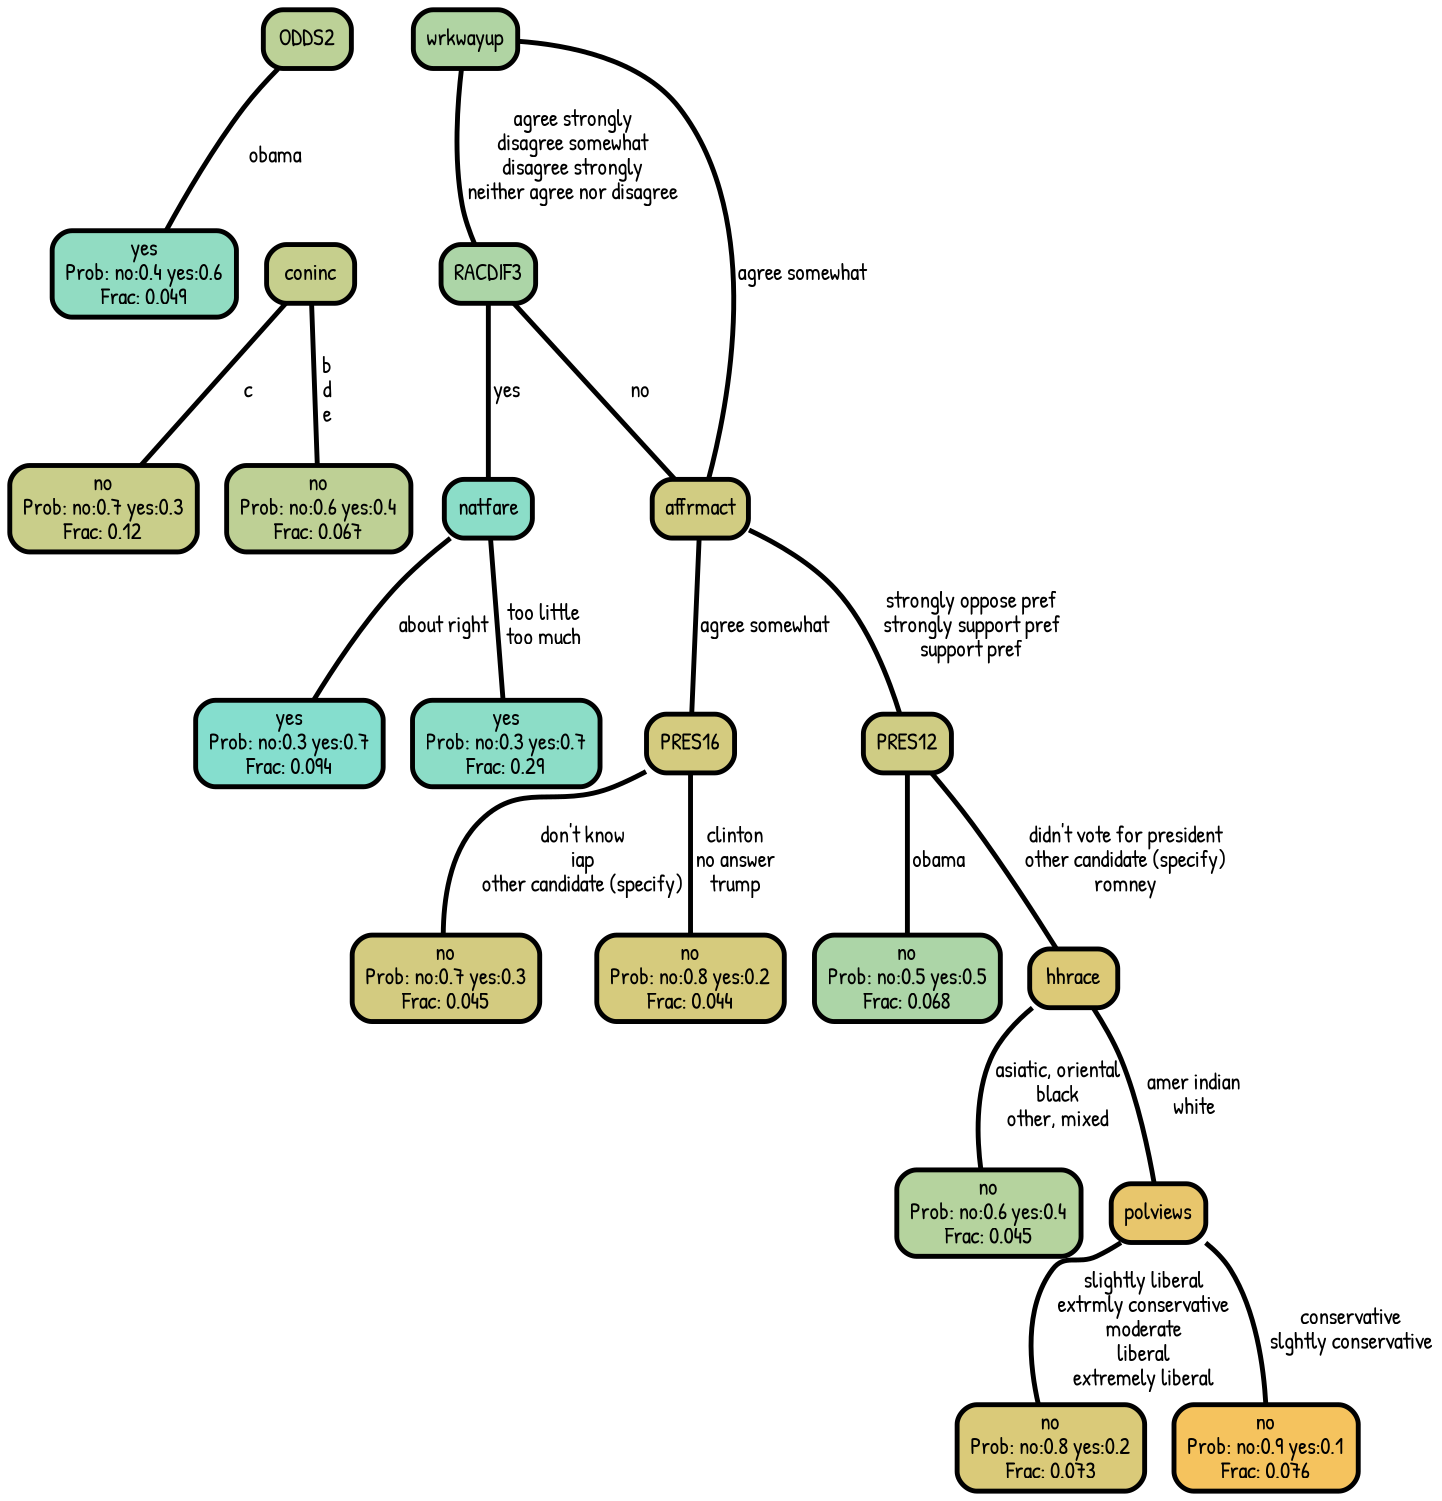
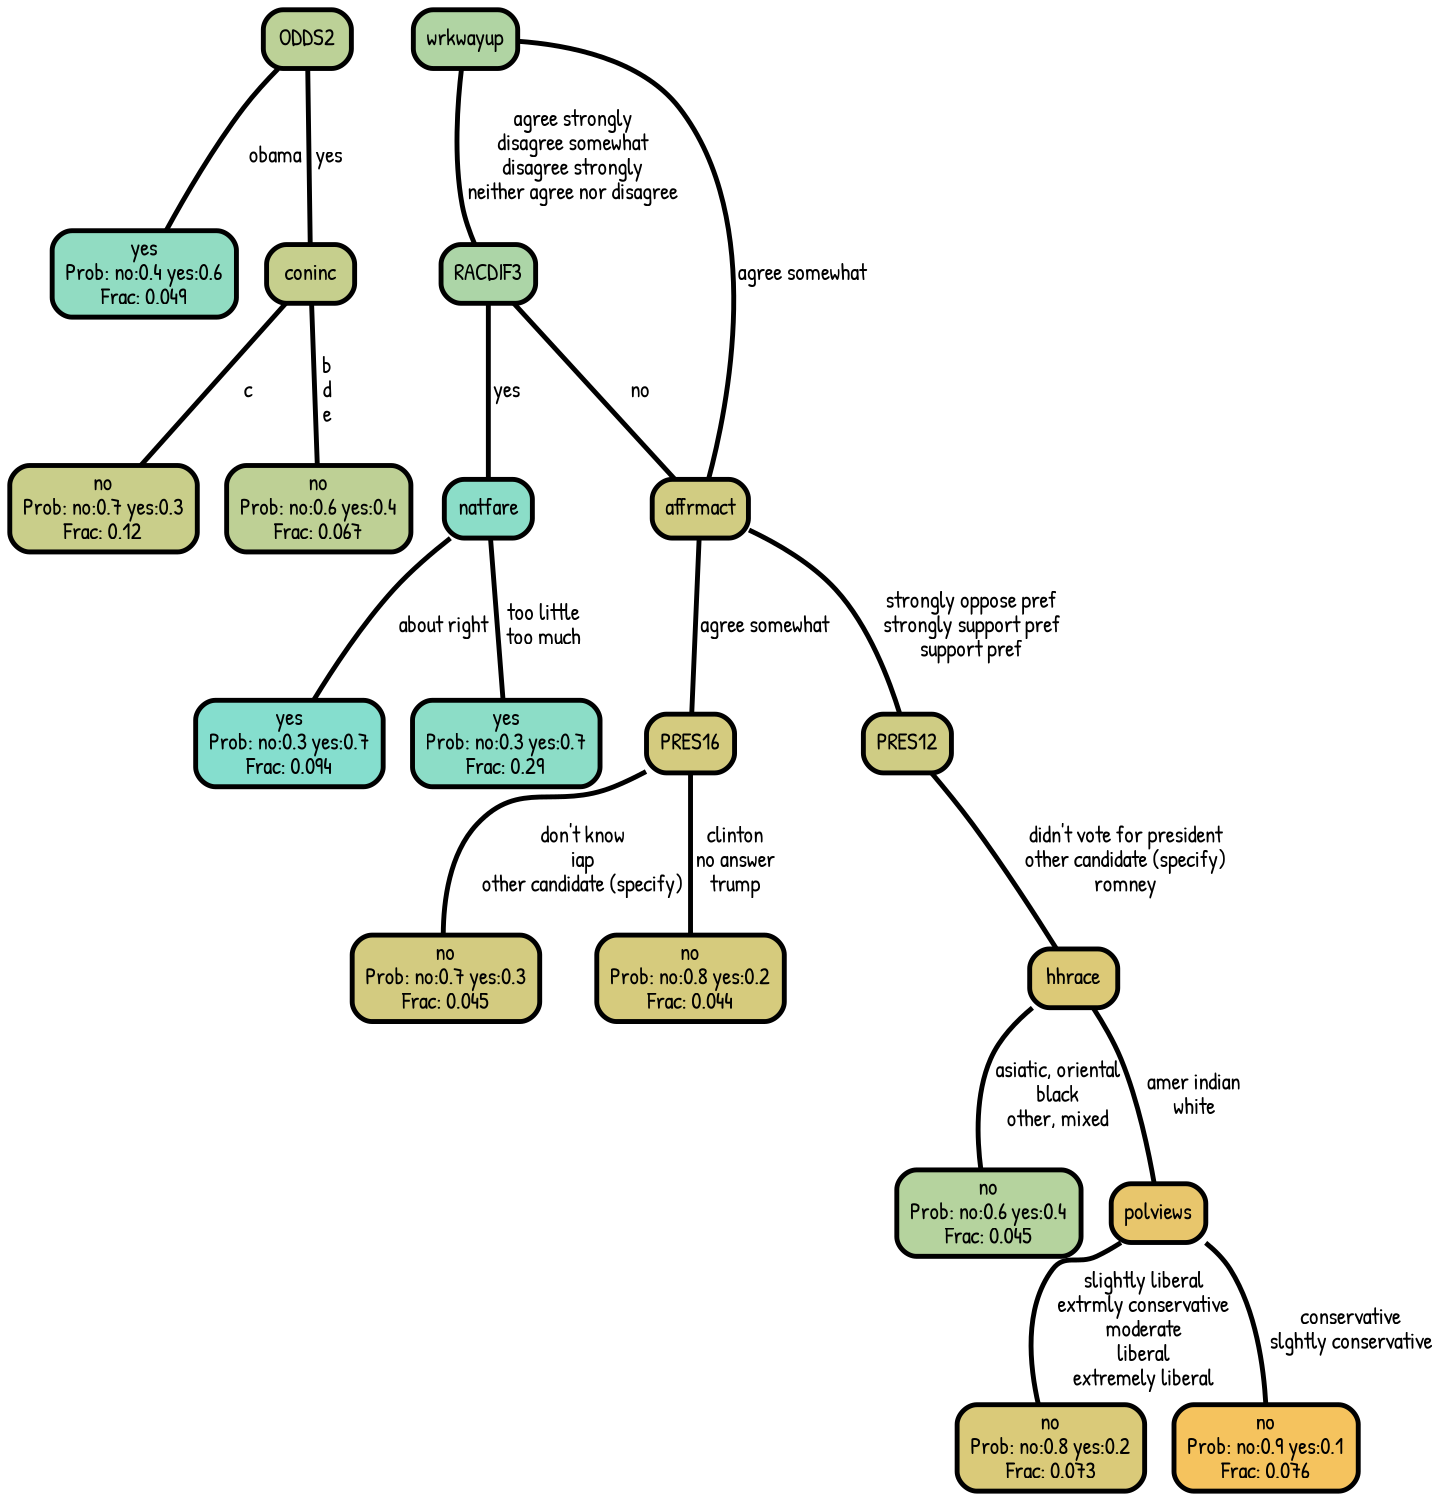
edge "ODDS2" -- "coninc": added, label "yes"
node "no Prob: no:0.5 yes:0.5 Frac: 0.068": removed
